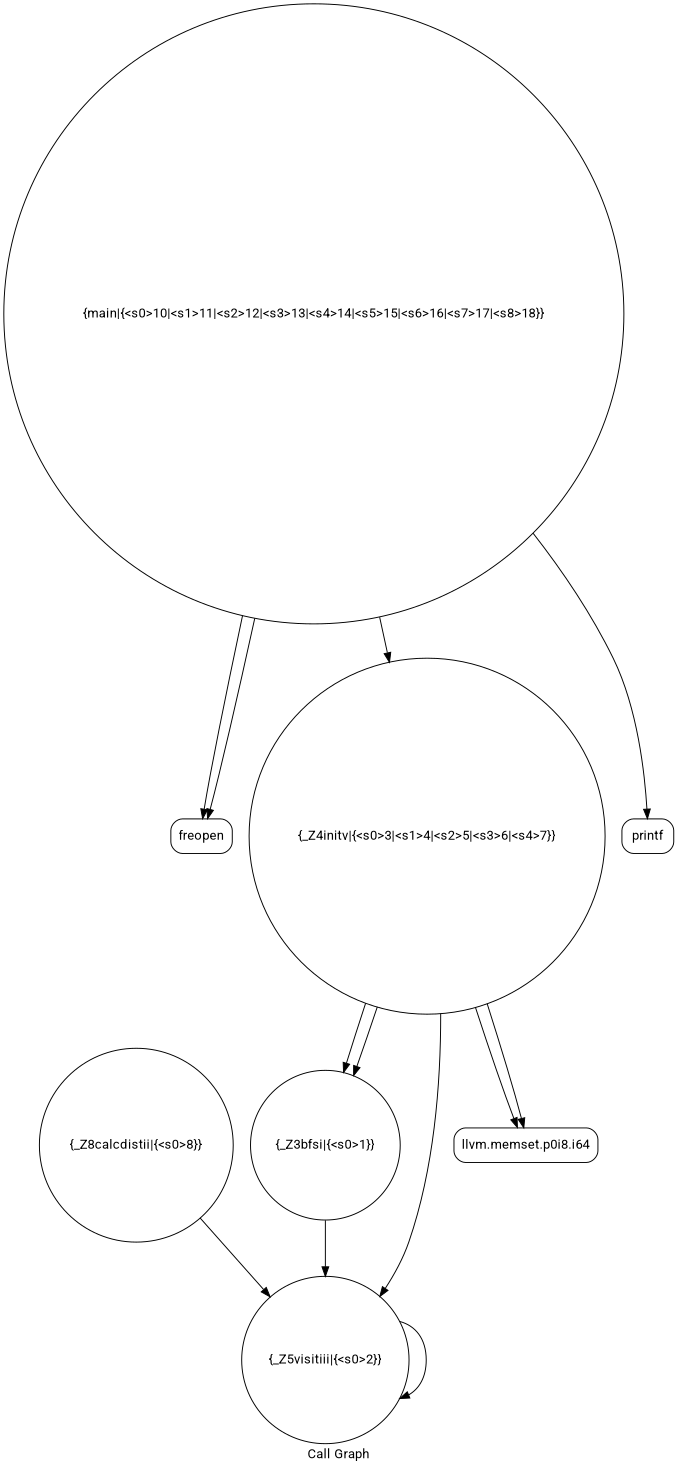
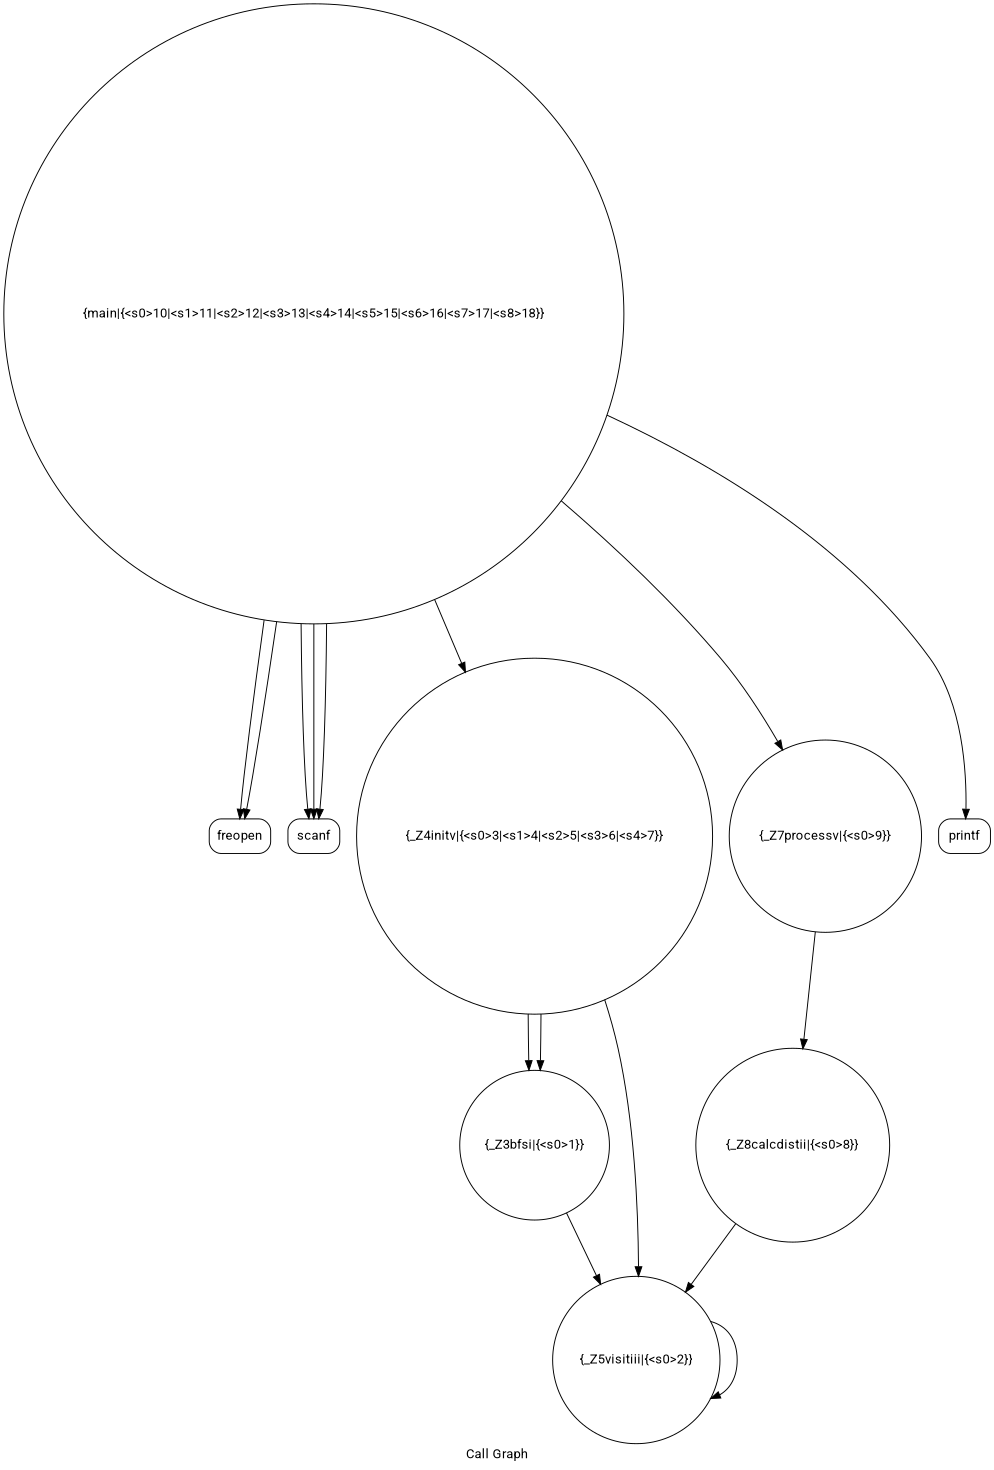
node "scanf": added
node "{_Z7processv|{<s0>9}}": added
node "llvm.memset.p0i8.i64": removed
